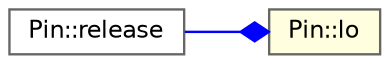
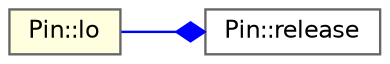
edge "Pin::release" -> "Pin::lo": reversed
